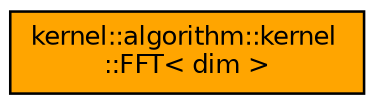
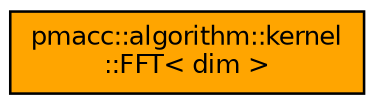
node "kernel::algorithm::kernel ::FFT< dim >": label "kernel::algorithm::kernel ::FFT< dim >" -> "pmacc::algorithm::kernel ::FFT< dim >"
